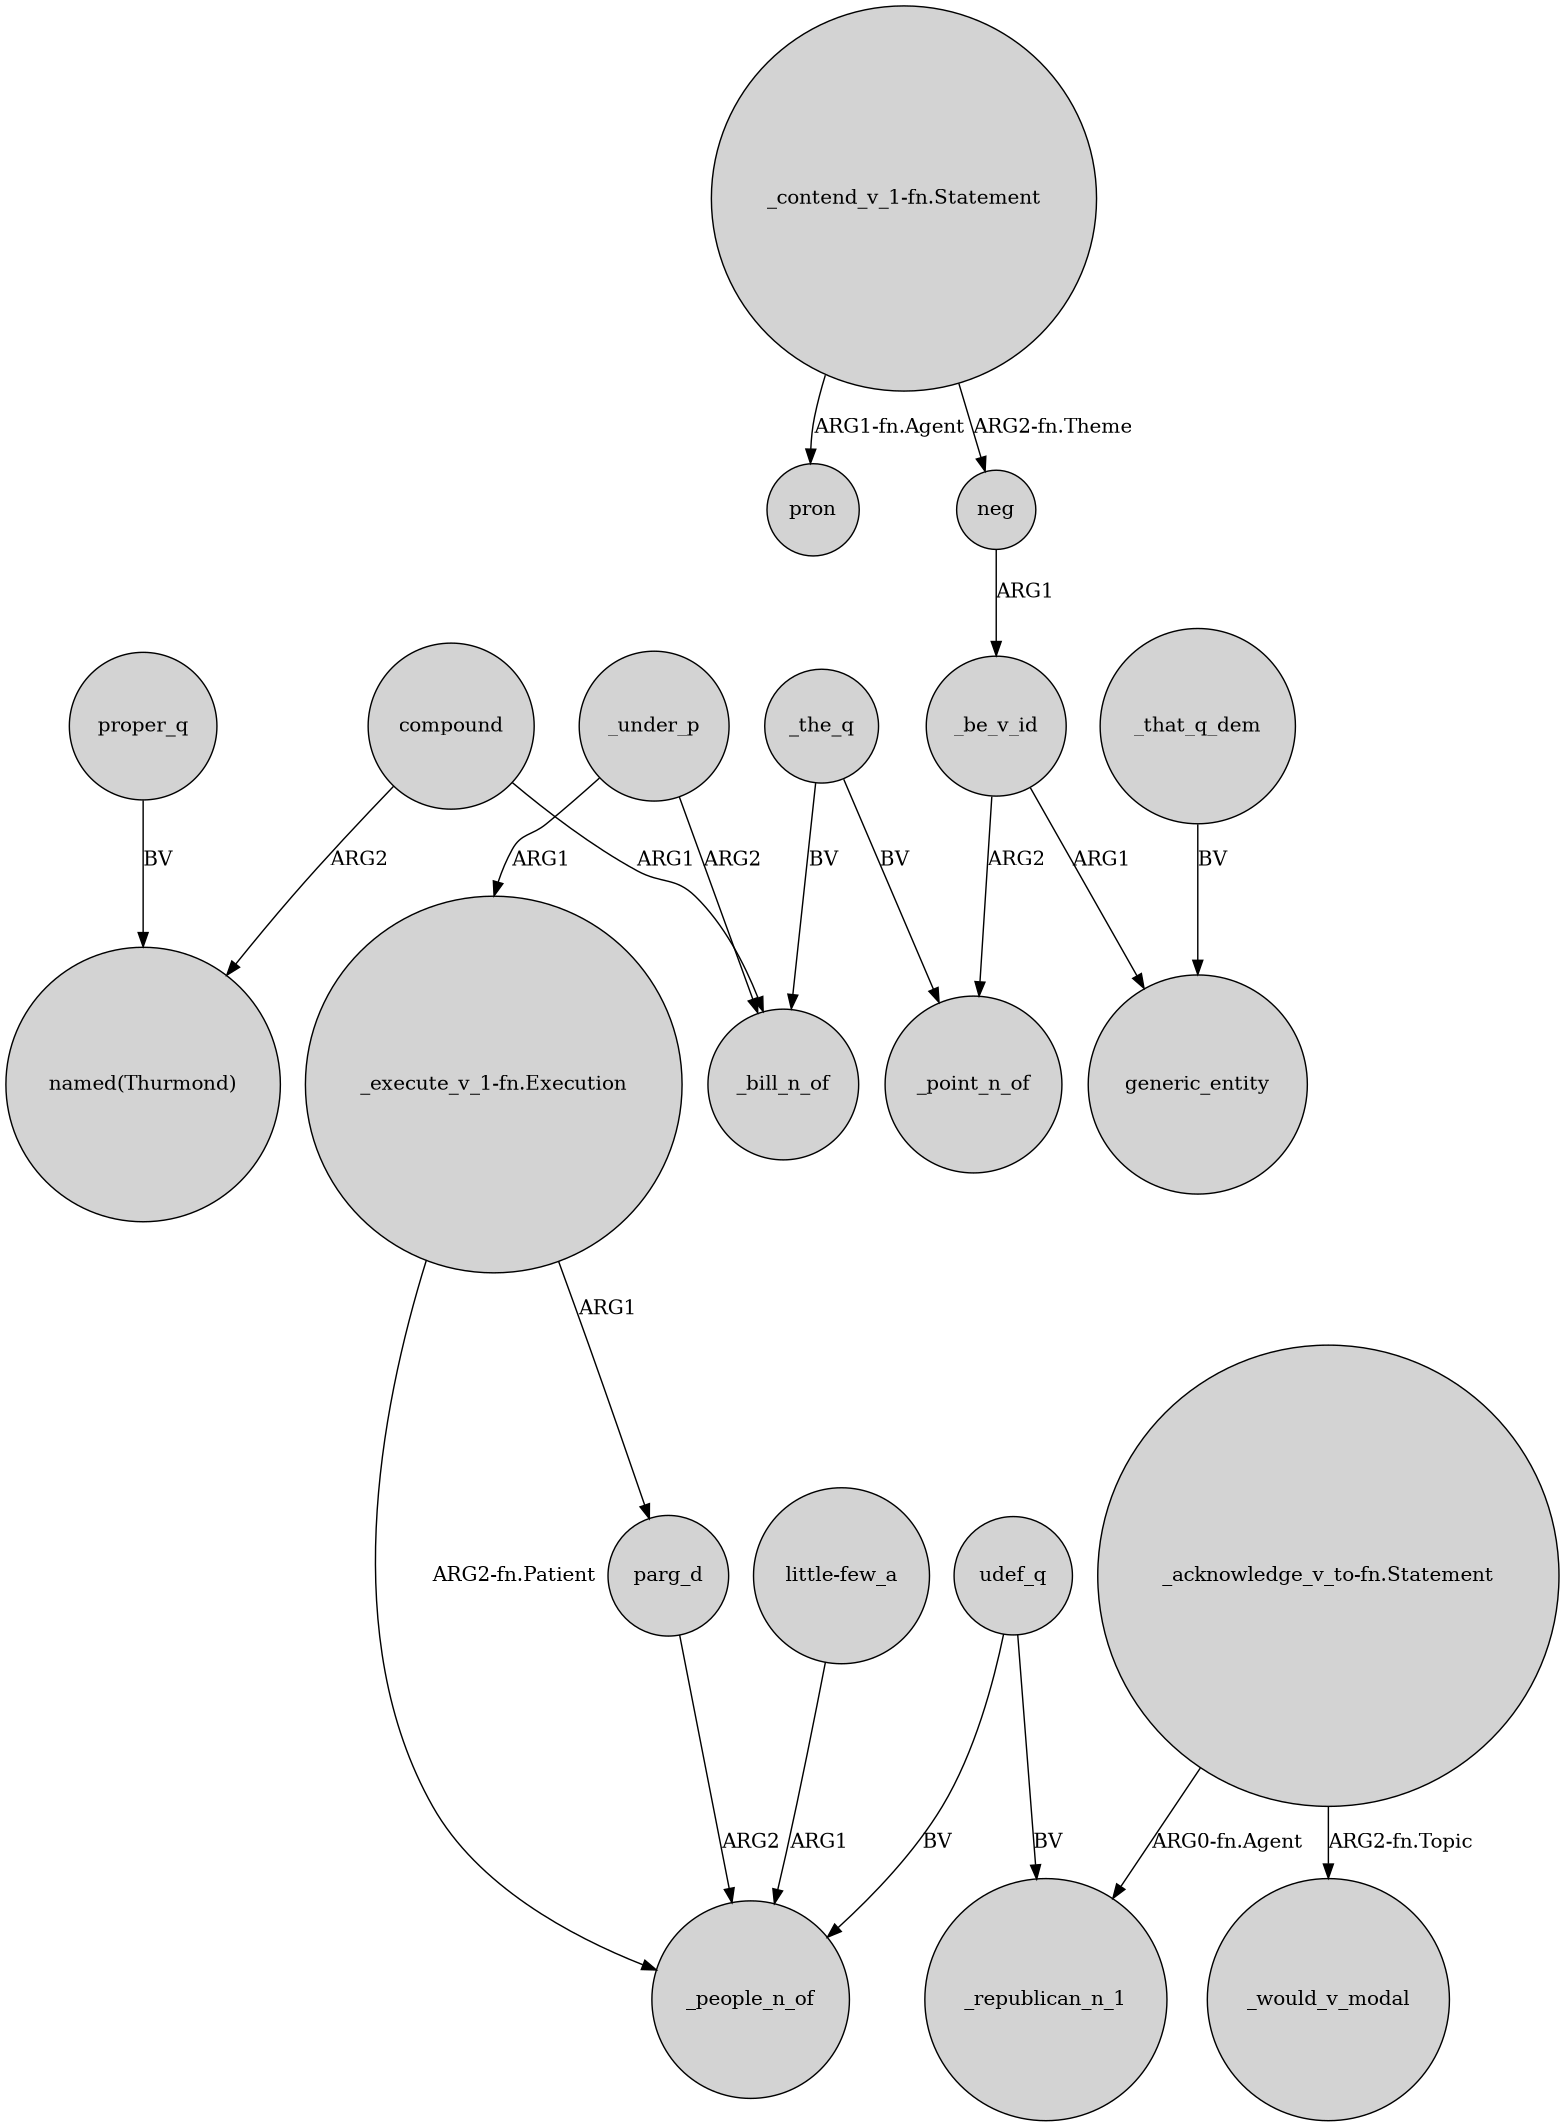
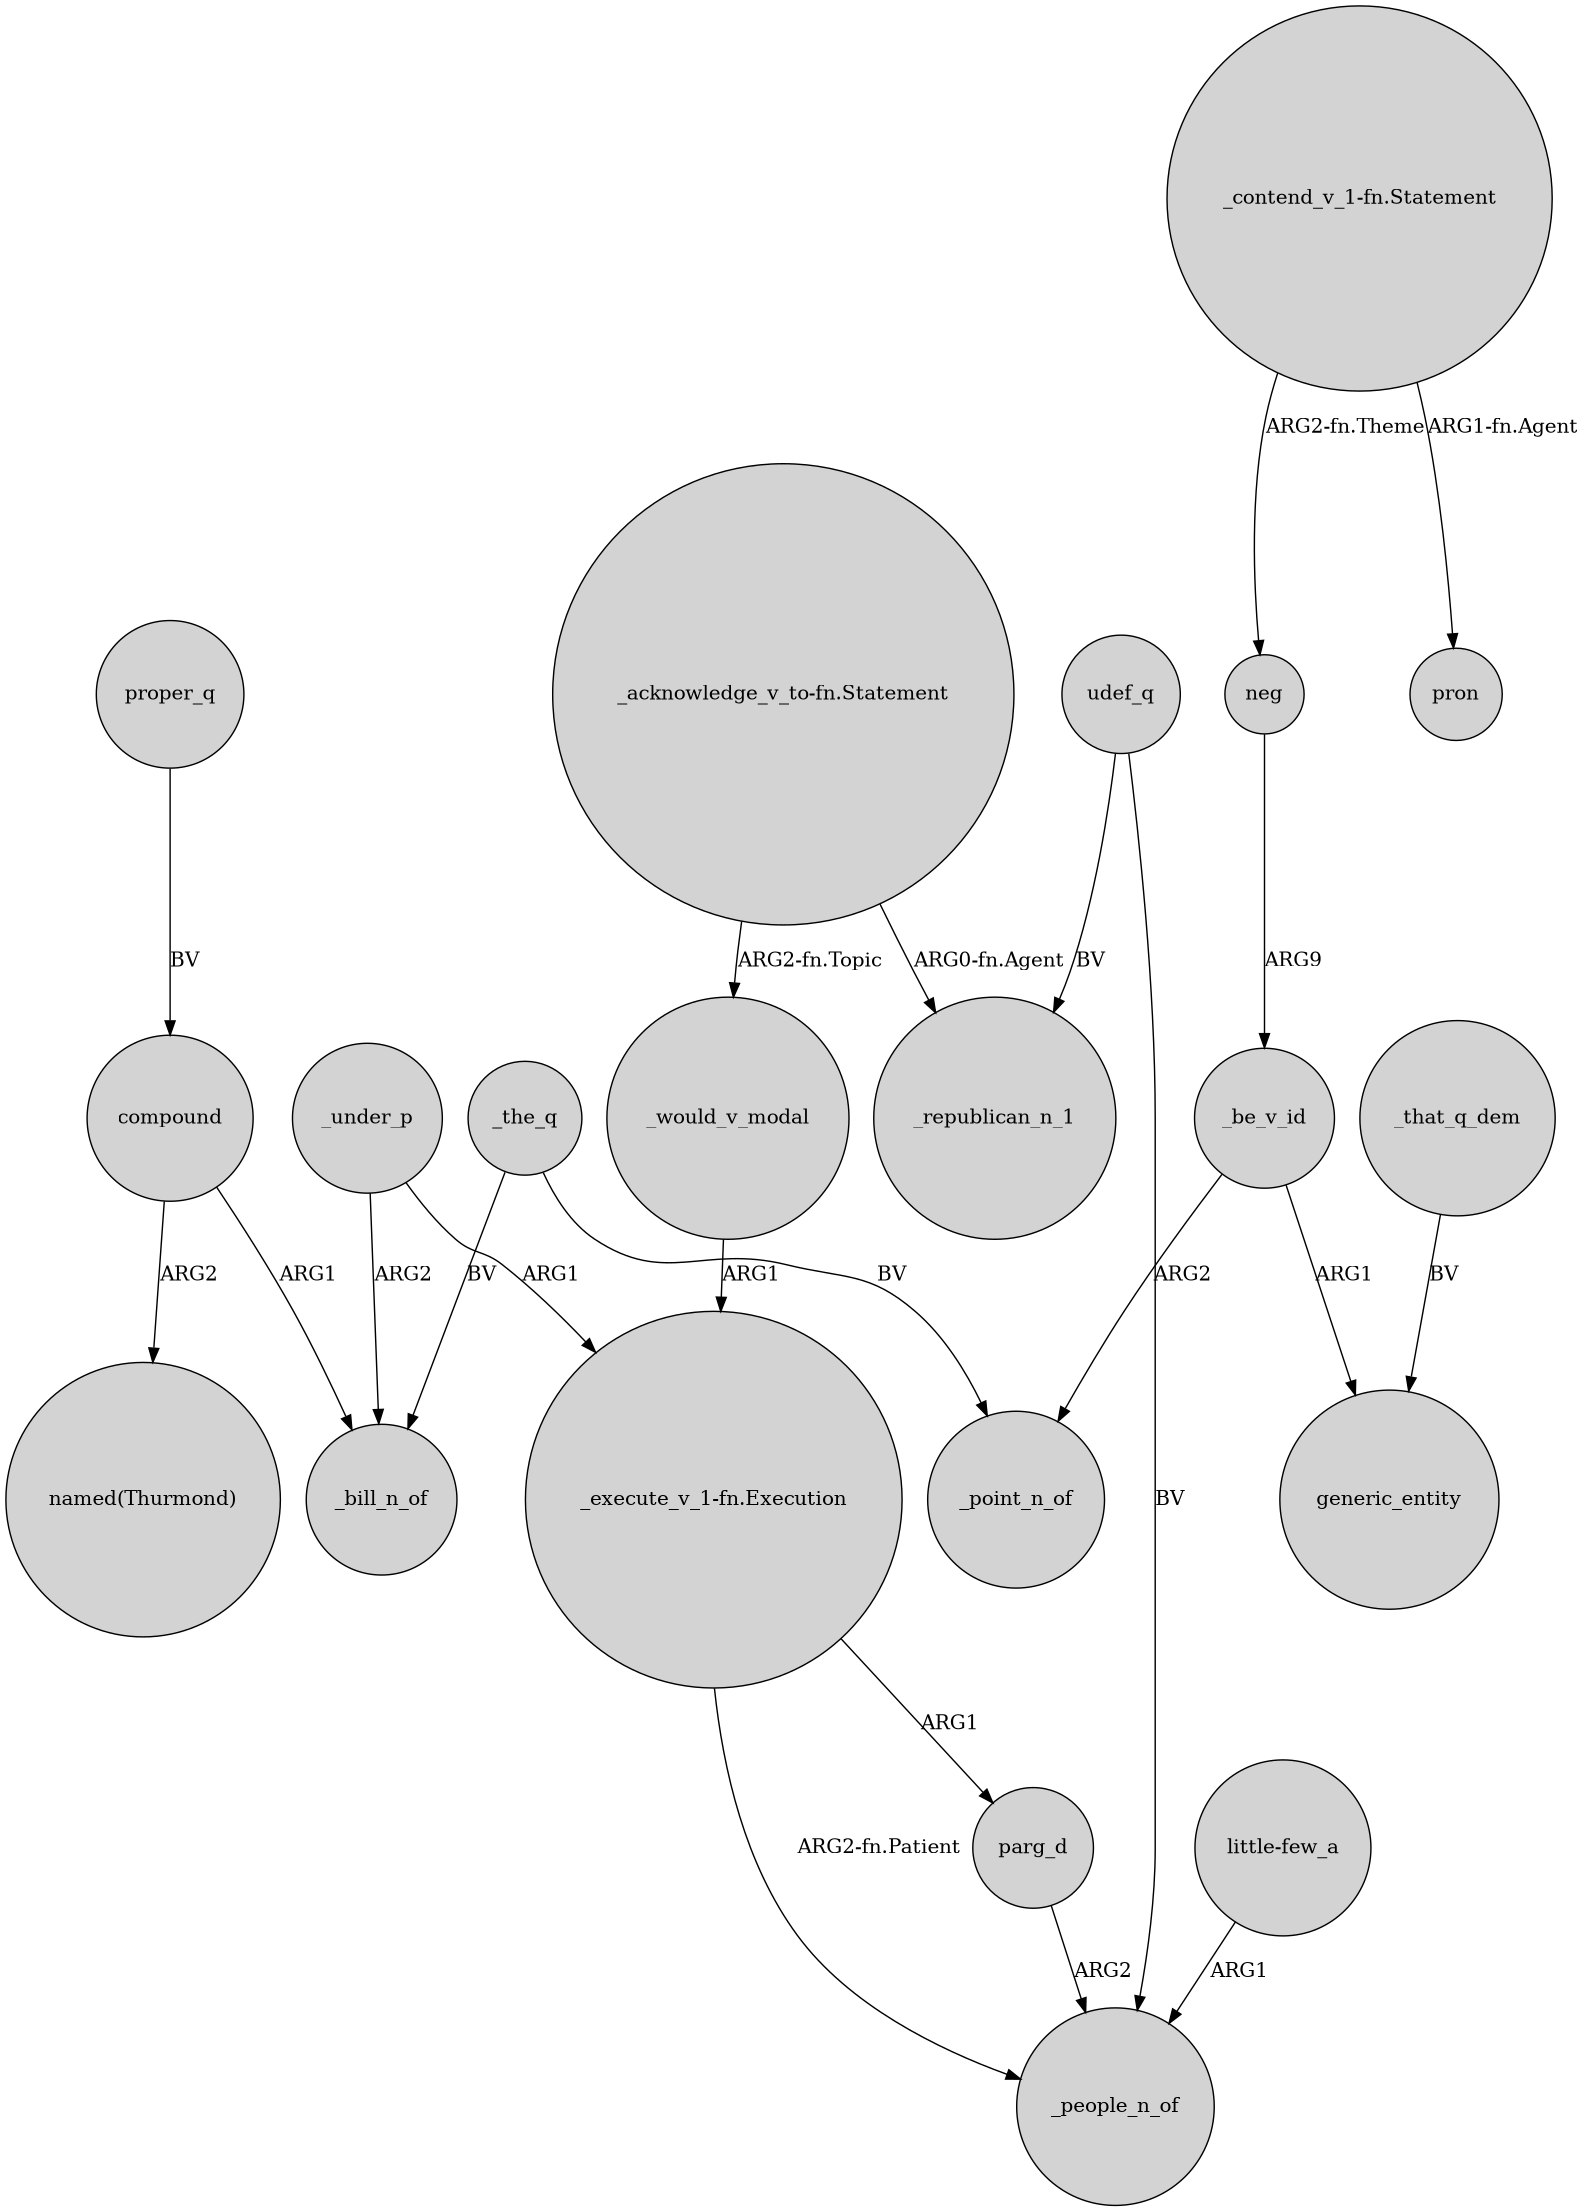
edge "neg" -> "_be_v_id": label "ARG1" -> "ARG9"
edge "proper_q" -> "named(Thurmond)": now "proper_q" -> "compound"
edge "_would_v_modal" -> "_execute_v_1-fn.Execution": added, label "ARG1"
